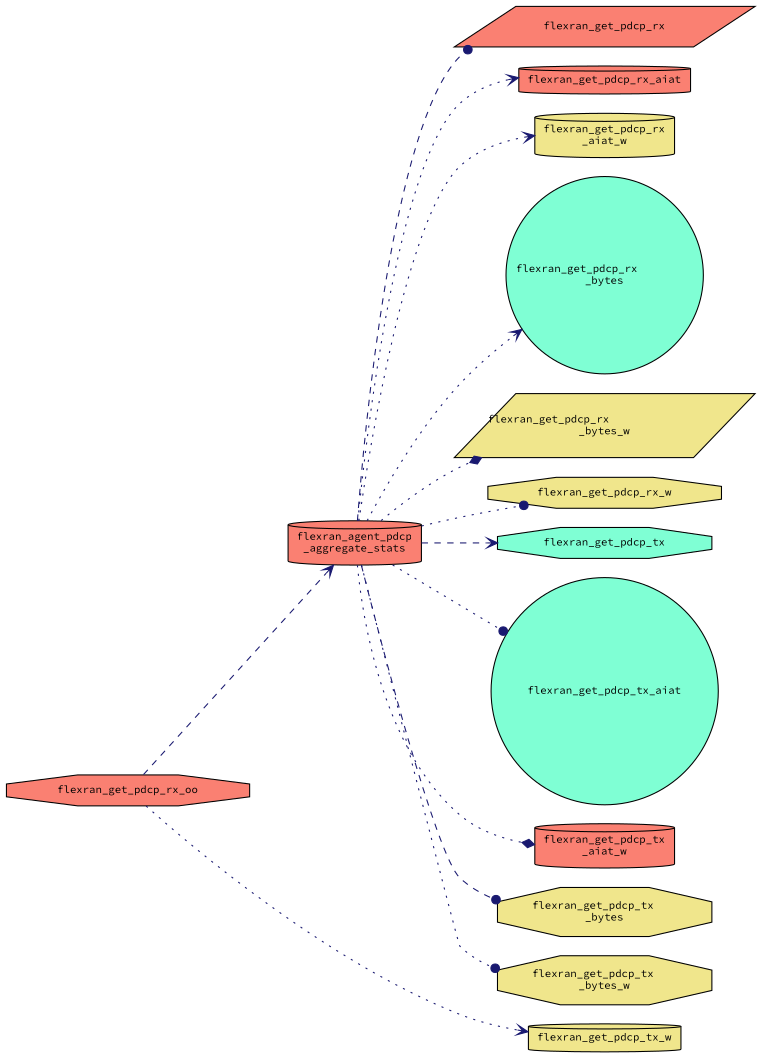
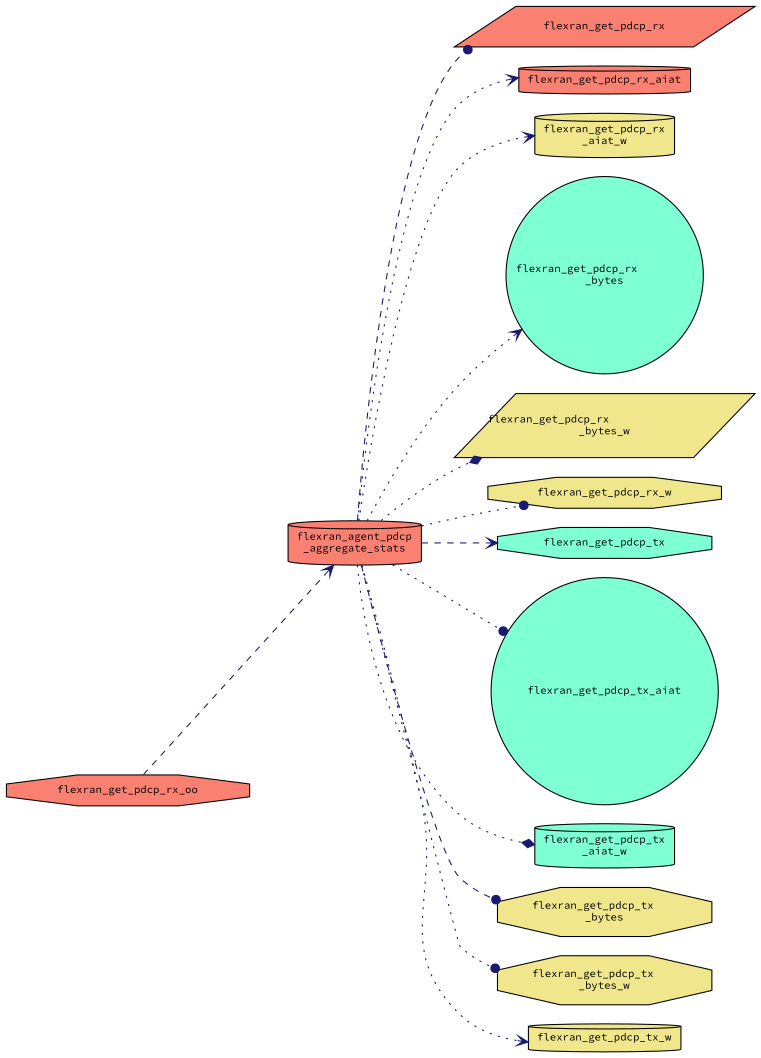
node "flexran_get_pdcp_tx _aiat_w": fillcolor salmon -> aquamarine
edge "flexran_get_pdcp_rx_oo" -> "flexran_get_pdcp_tx_w": now "flexran_agent_pdcp _aggregate_stats" -> "flexran_get_pdcp_tx_w"
